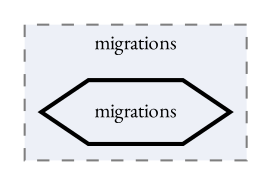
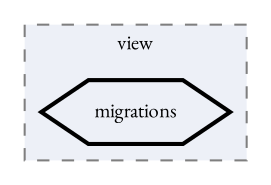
cluster "migrations": label "migrations" -> "view"
